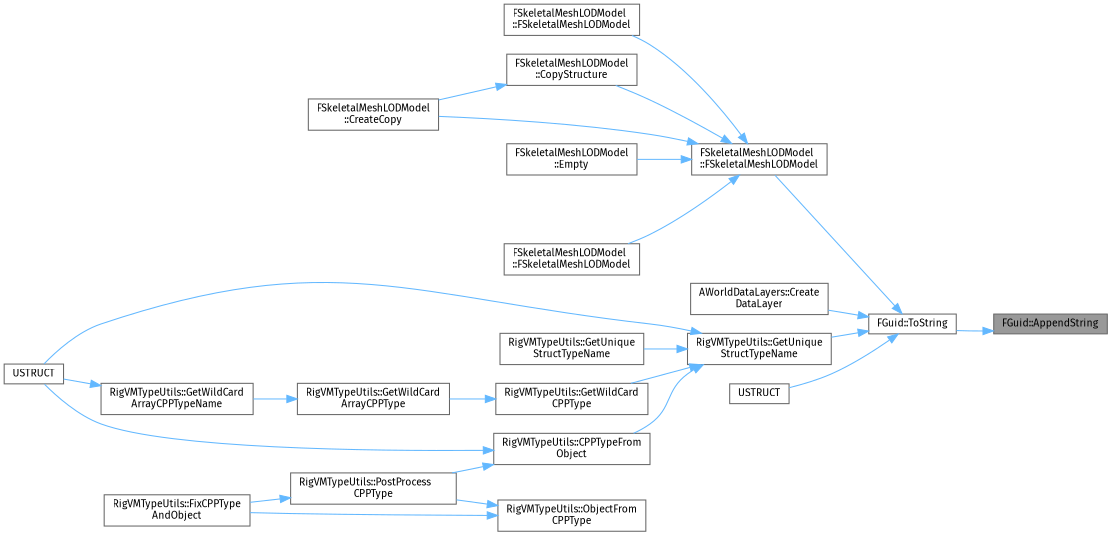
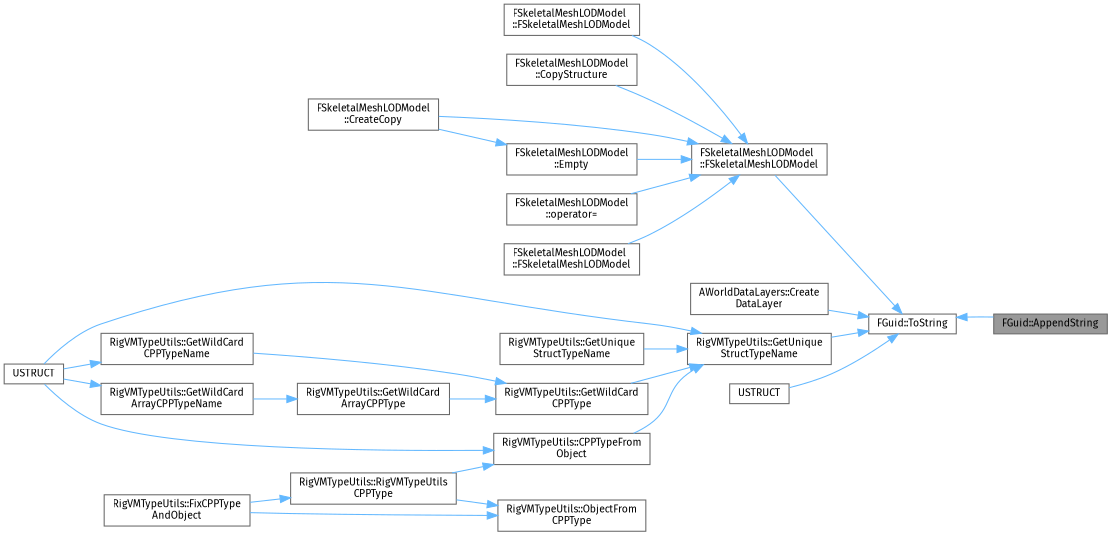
edge "FSkeletalMeshLODModel ::CreateCopy" -> "FSkeletalMeshLODModel ::CopyStructure": now "FSkeletalMeshLODModel ::CreateCopy" -> "FSkeletalMeshLODModel ::Empty"
node "FSkeletalMeshLODModel ::operator=": added
edge "FGuid::ToString" -> "FGuid::AppendString": reversed
node "RigVMTypeUtils::GetWildCard CPPTypeName": added
node "RigVMTypeUtils::PostProcess CPPType": label "RigVMTypeUtils::PostProcess CPPType" -> "RigVMTypeUtils::RigVMTypeUtils CPPType"
